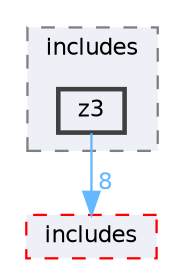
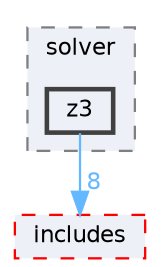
cluster "includes": label "includes" -> "solver"
